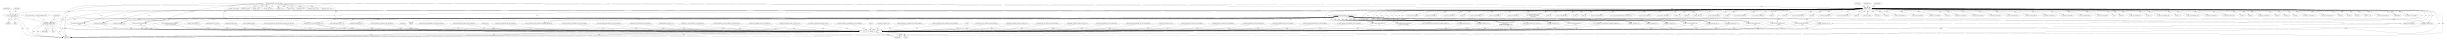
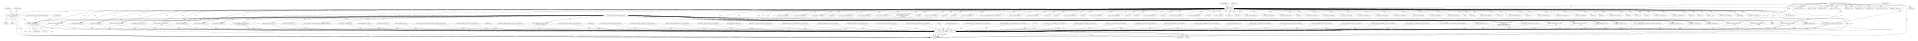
edge "(Call,tptr = pptr)" -> "(Call,tptr+7)": now "(Identifier,tlen)" -> "(Call,tptr+7)"
